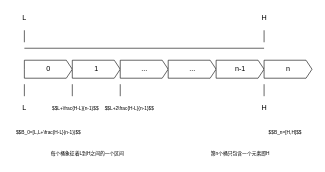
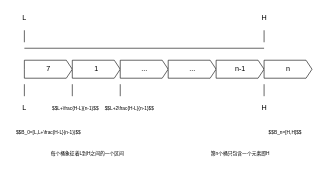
node "0": label "0" -> "7"
